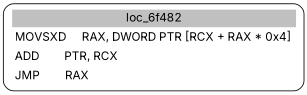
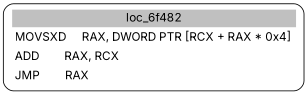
node "loc_6f482": text "ADD        PTR, RCX" -> "ADD        RAX, RCX"
